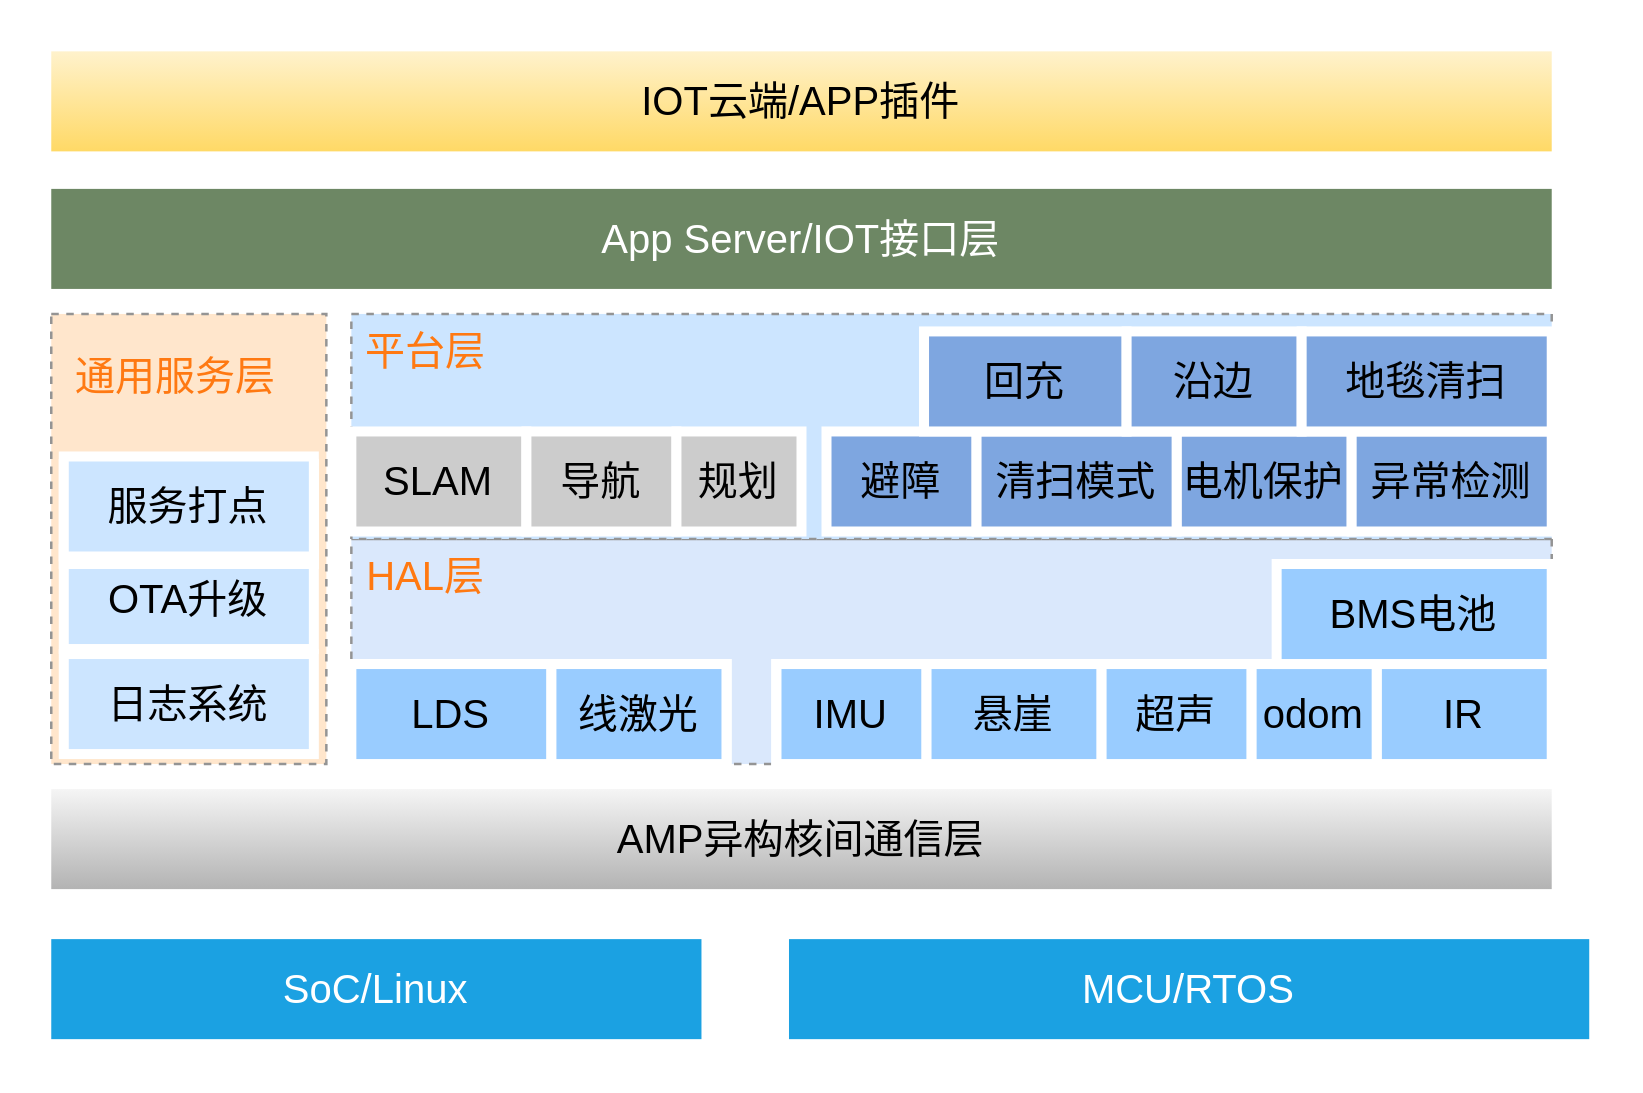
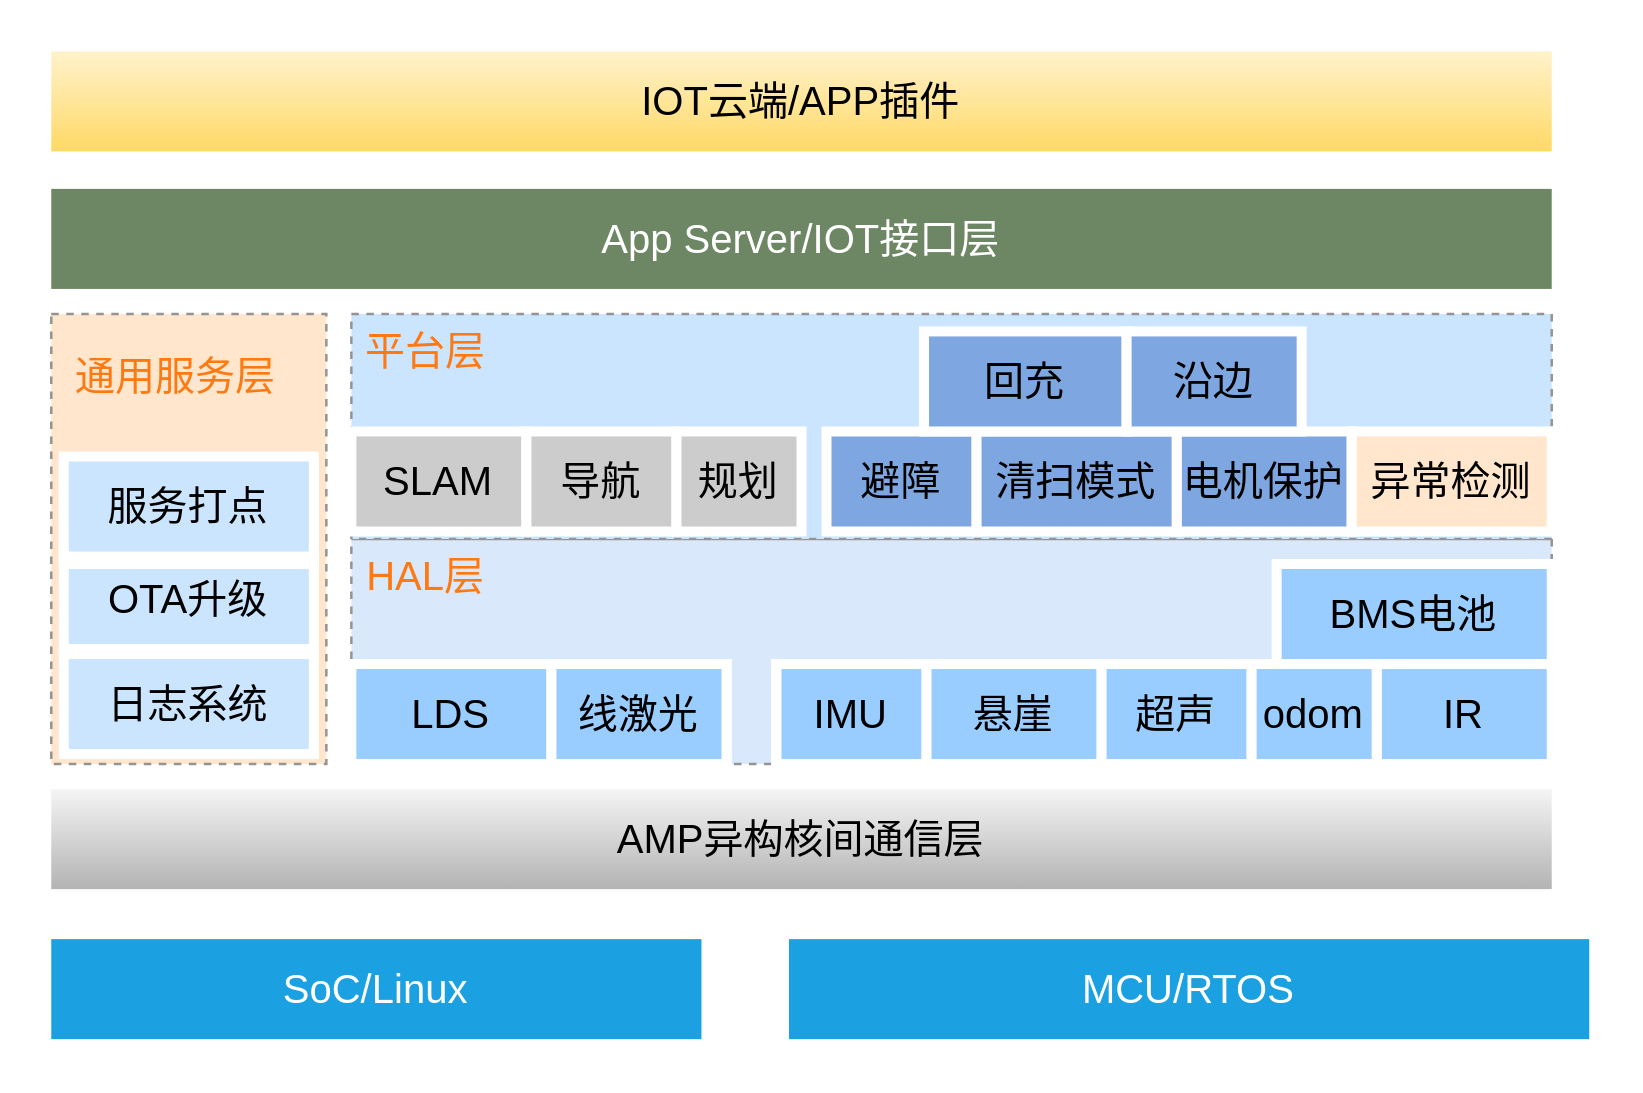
node "地毯清扫": removed
node "异常检测": fillcolor #7ea6e0 -> #ffe6cc
